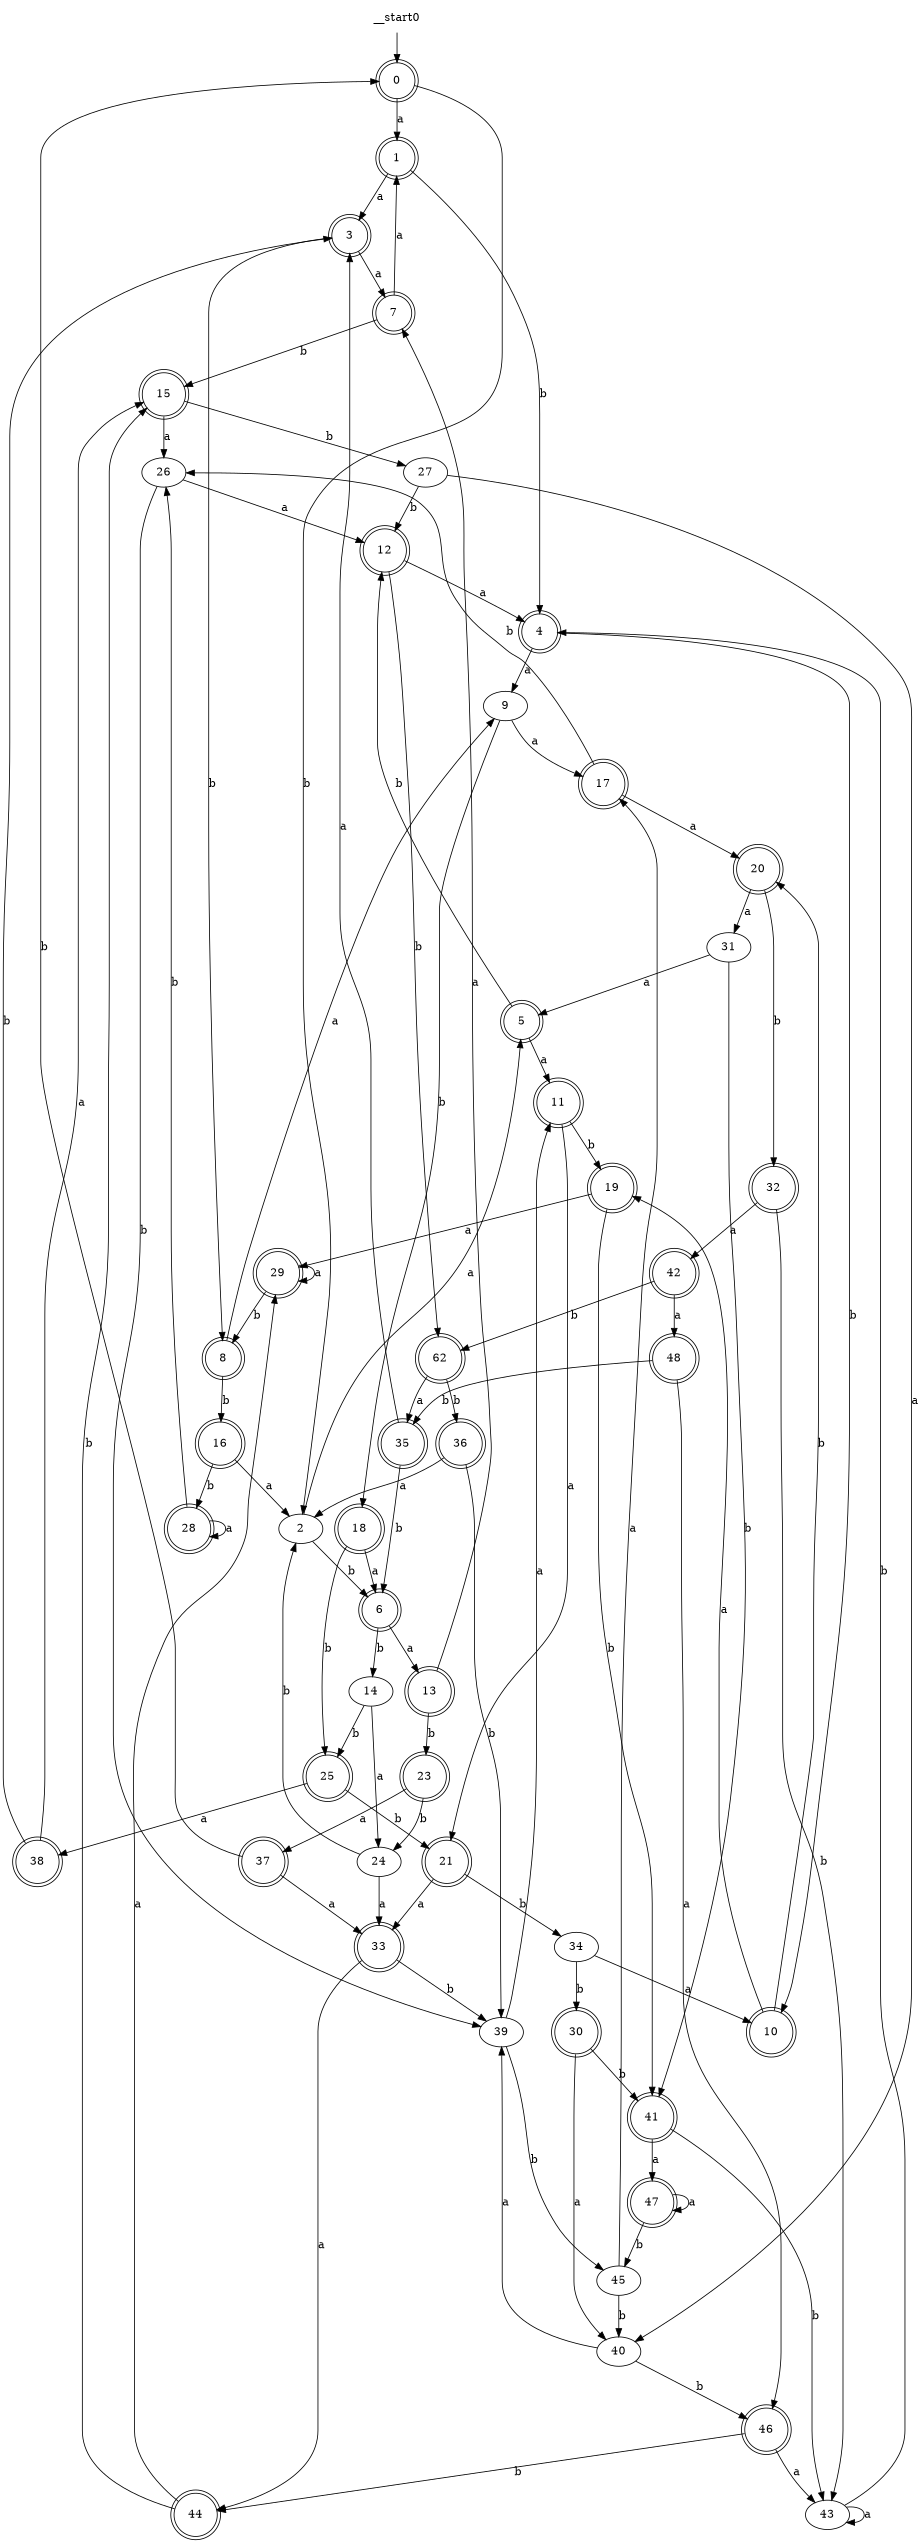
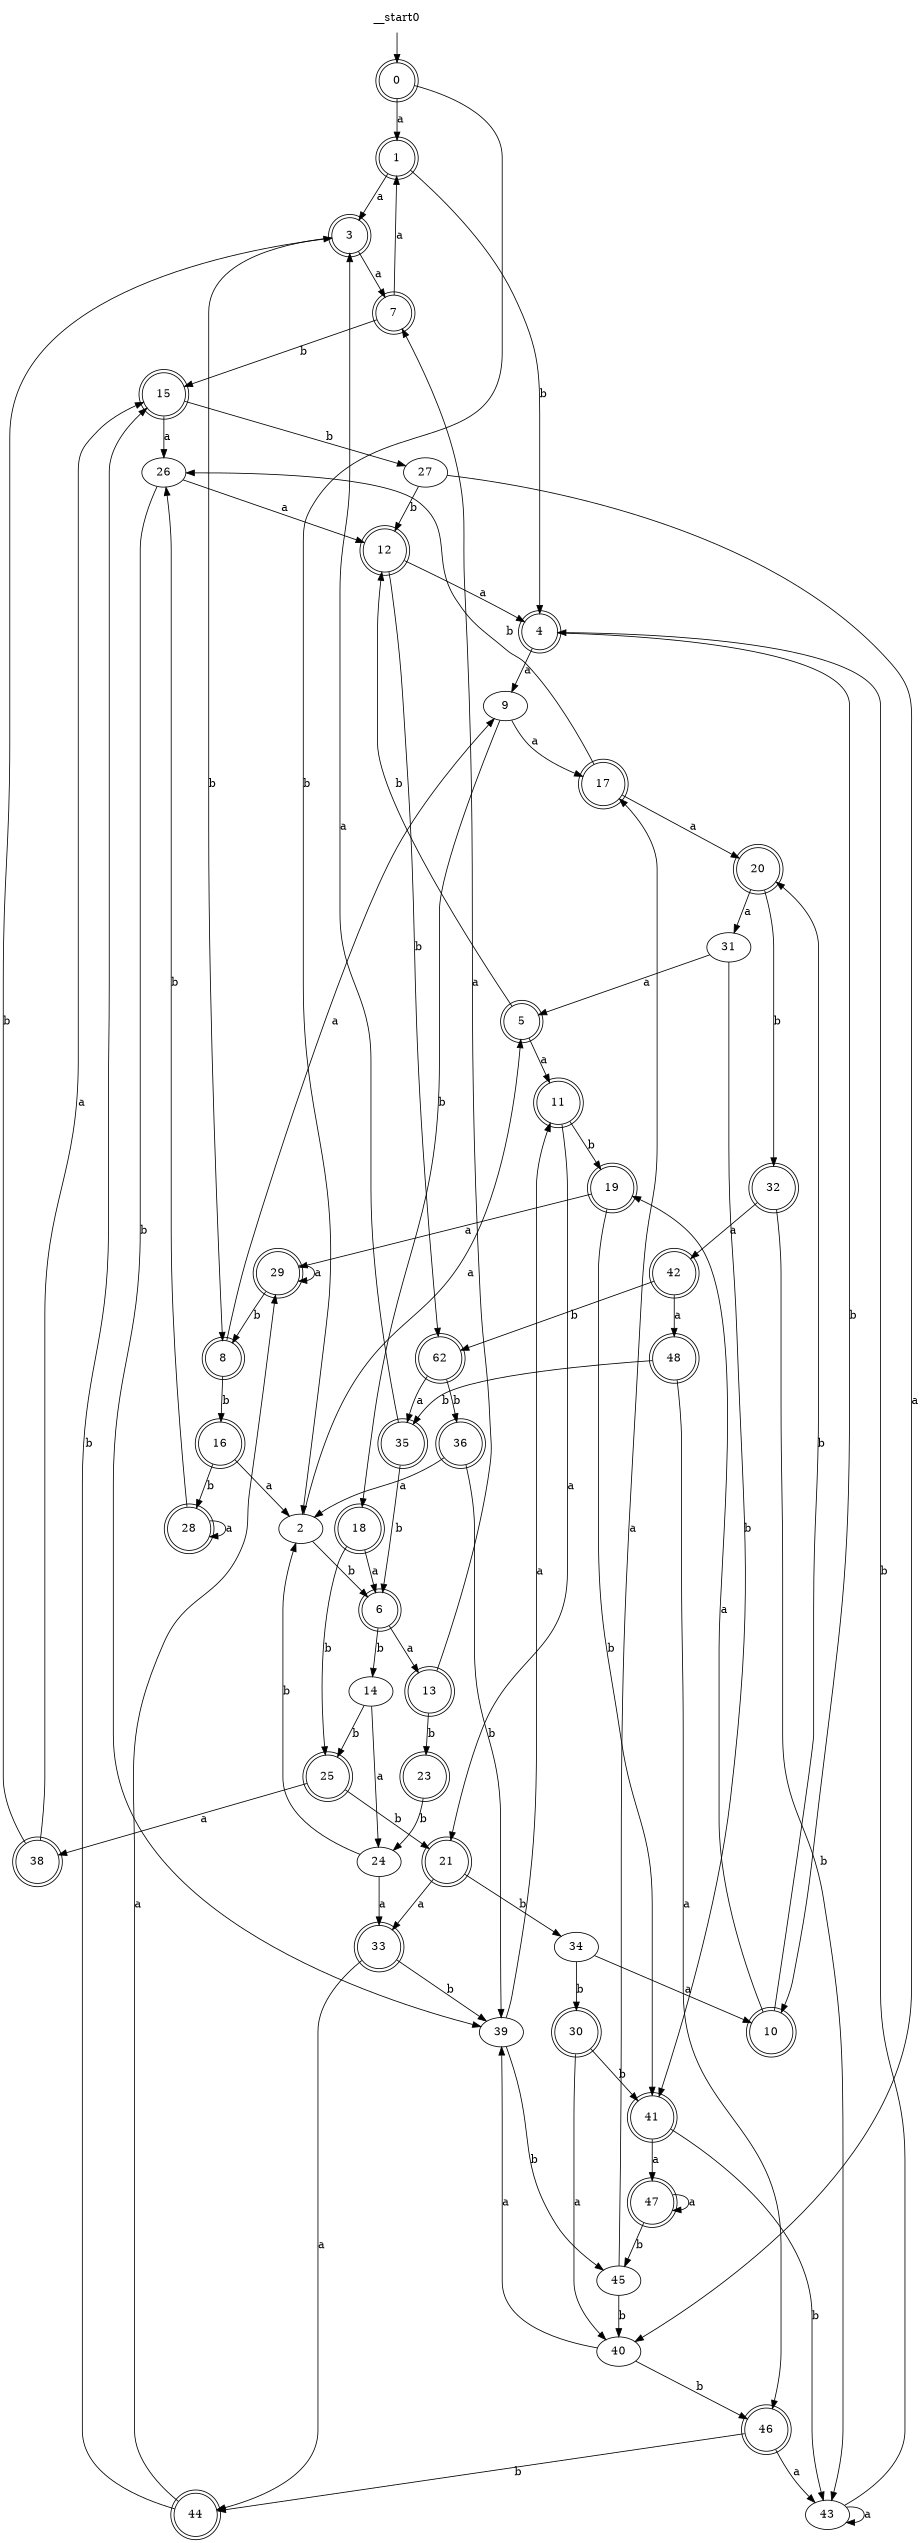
node "37": removed
